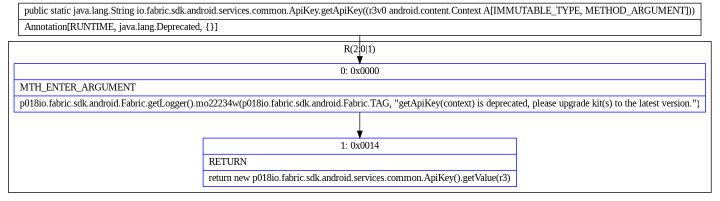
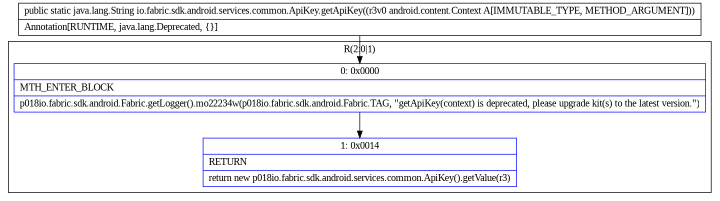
node "0: 0x0000": text "MTH_ENTER_ARGUMENT" -> "MTH_ENTER_BLOCK"
